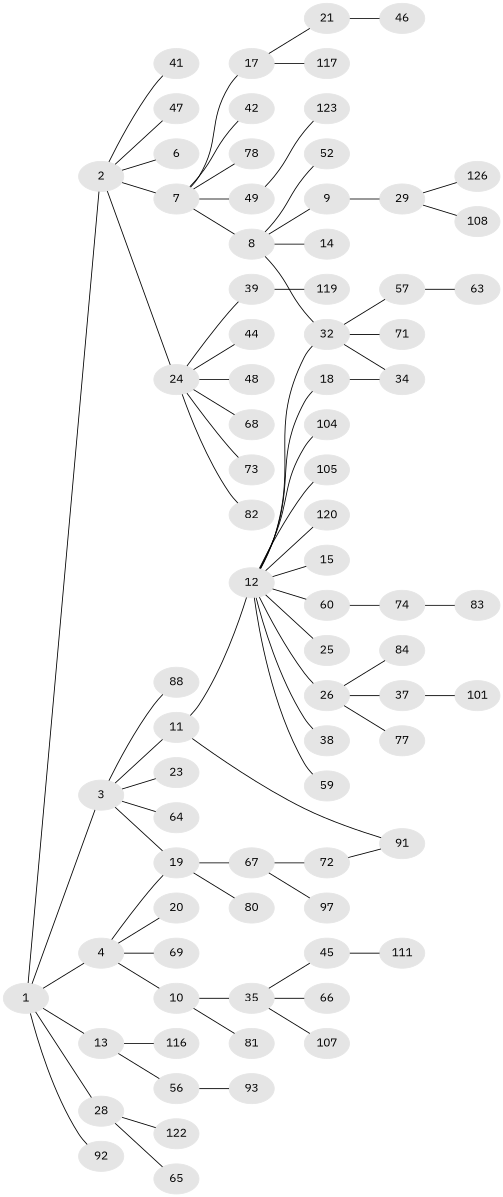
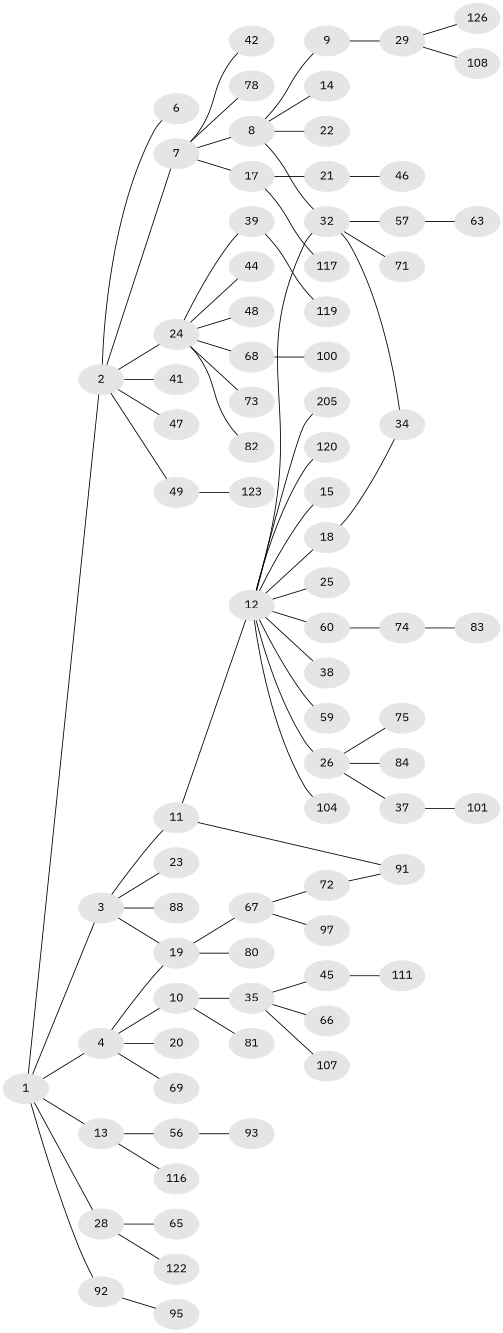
node "52": label "52" -> "22"
edge "7" -- "49": now "2" -- "49"
node "100": added
node "105": label "105" -> "205"
node "77": label "77" -> "75"
node "64": removed
node "95": added
